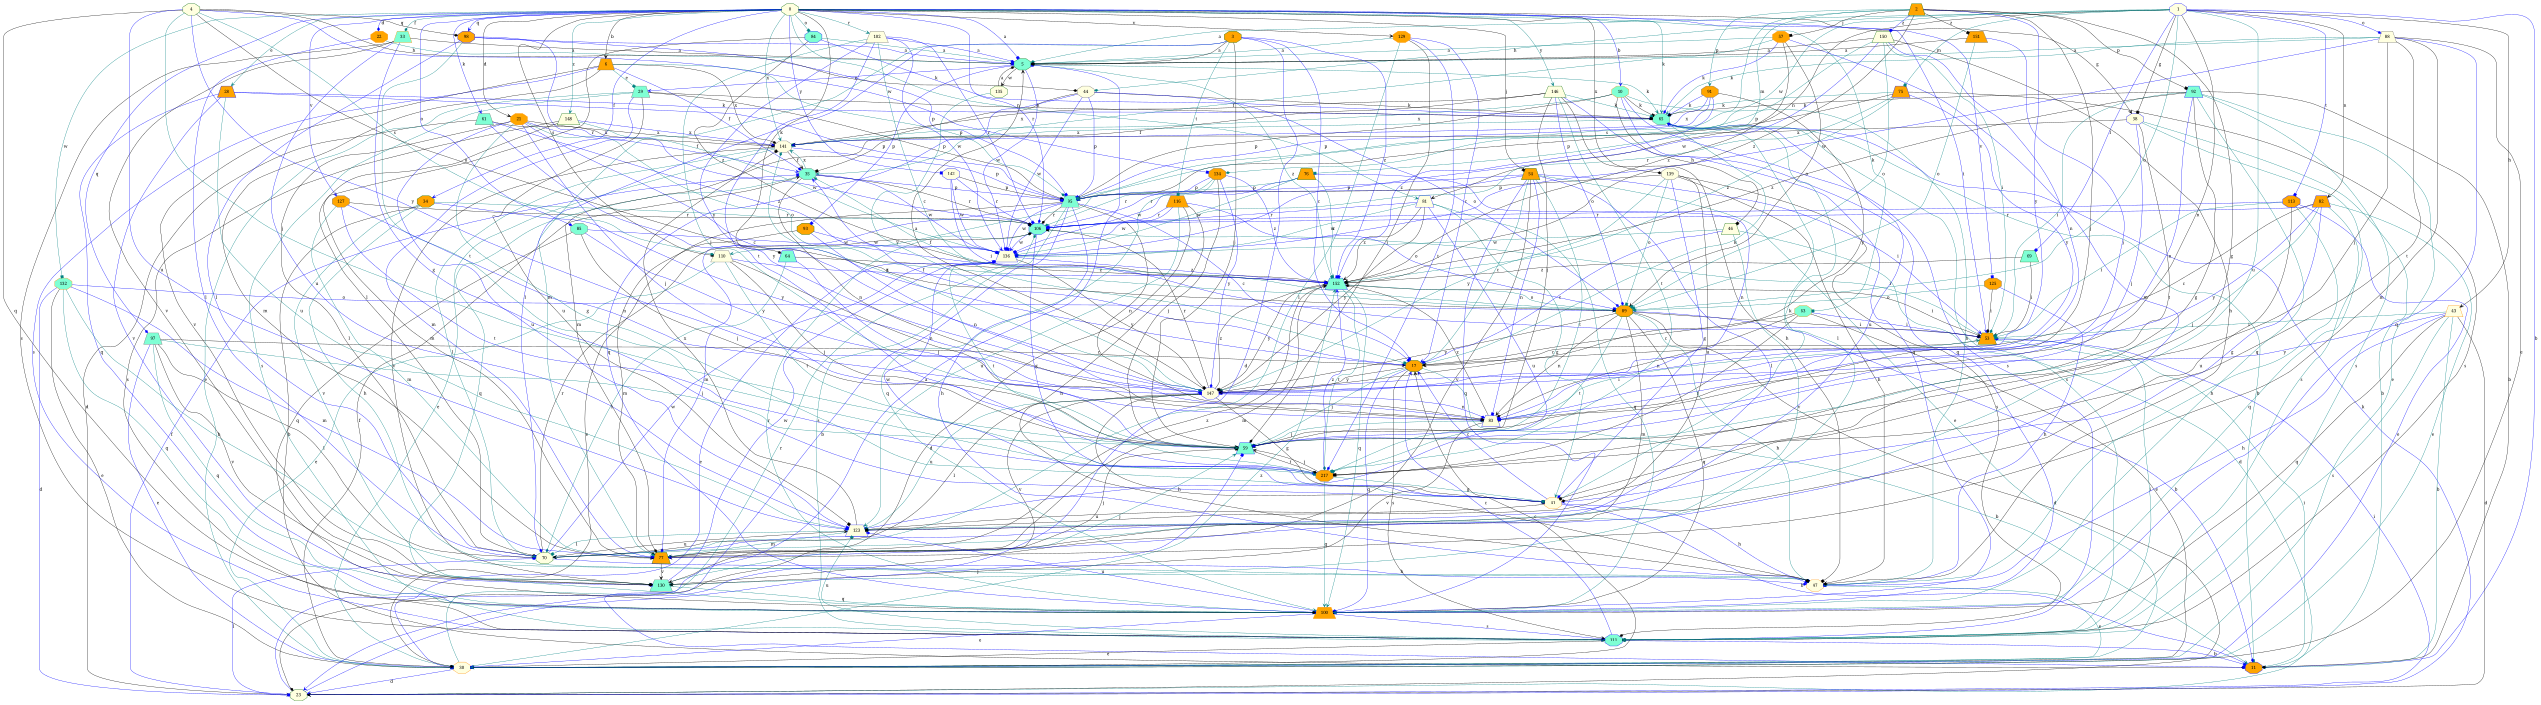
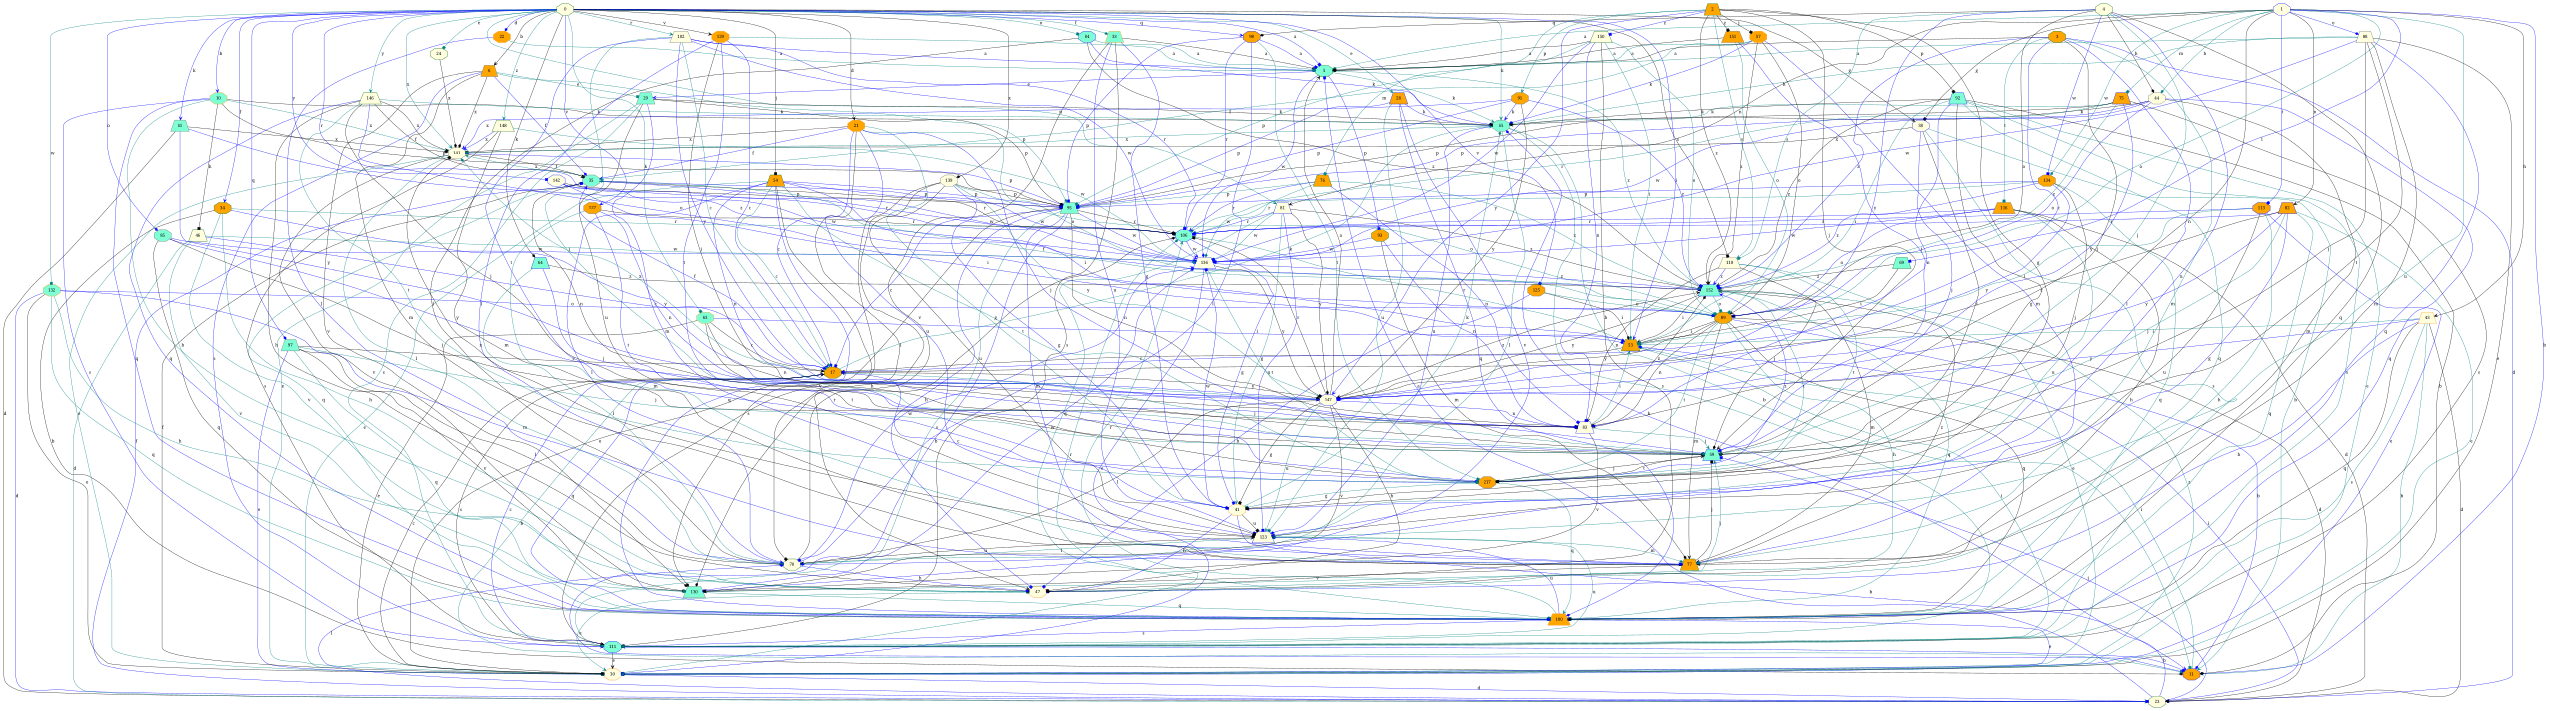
node "24": added
node "135": removed
edge "4" -> "123": arrowhead diamond -> vee
edge "129" -> "70": color teal -> blue
